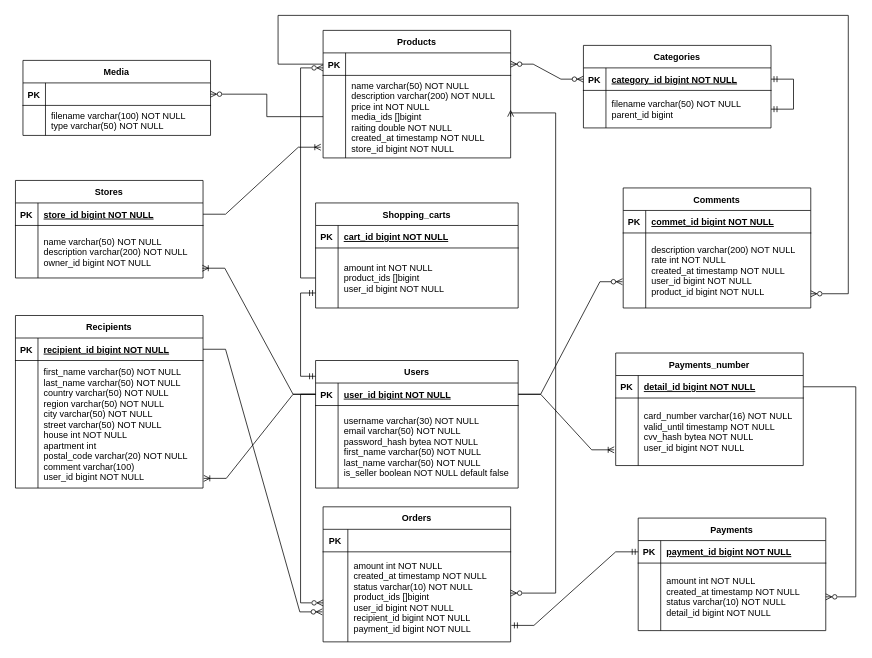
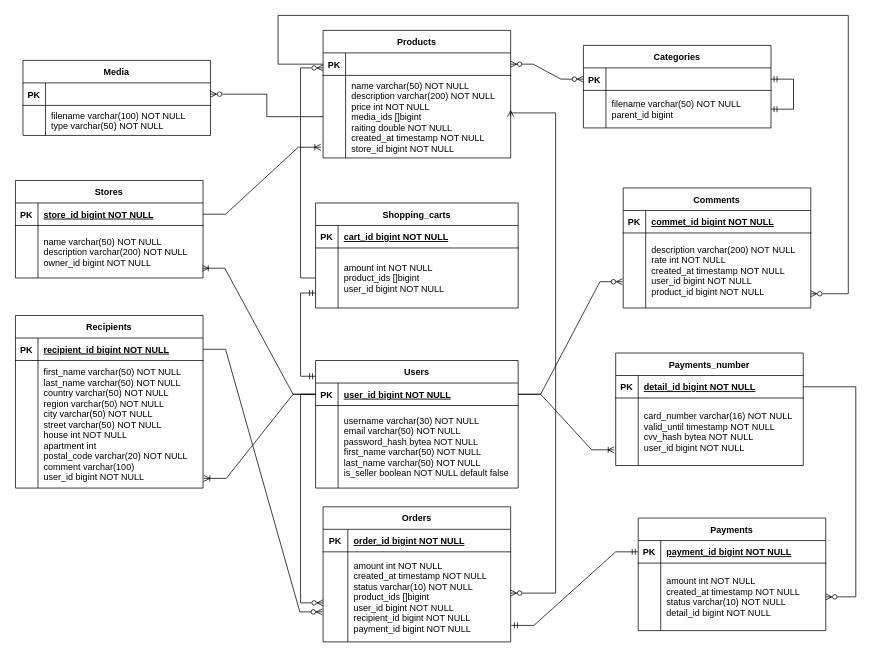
node "category_id bigint NOT NULL": removed
node "order_id bigint NOT NULL": added
